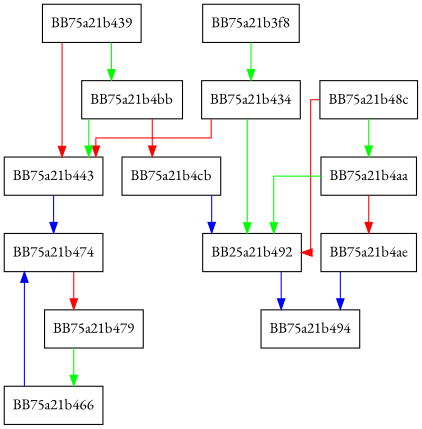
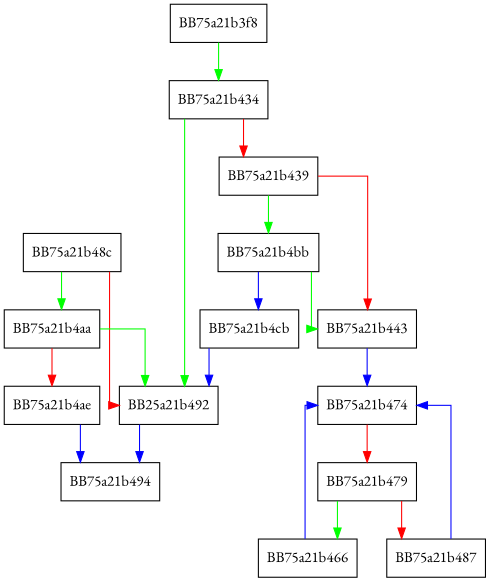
edge "BB75a21b4bb" -> "BB75a21b4cb": color red -> blue
edge "BB75a21b434" -> "BB75a21b443": now "BB75a21b434" -> "BB75a21b439"
node "BB75a21b487": added
